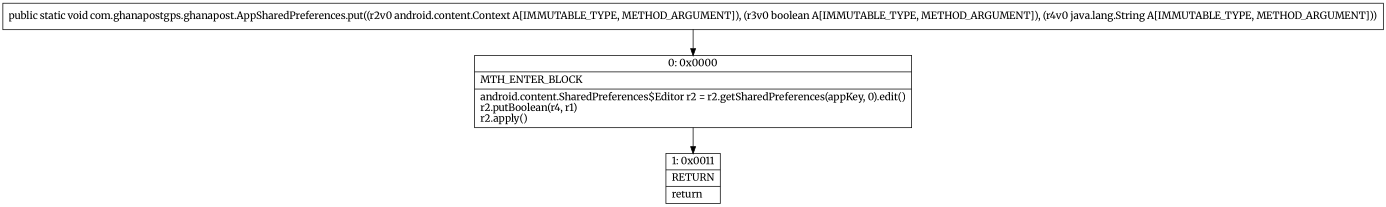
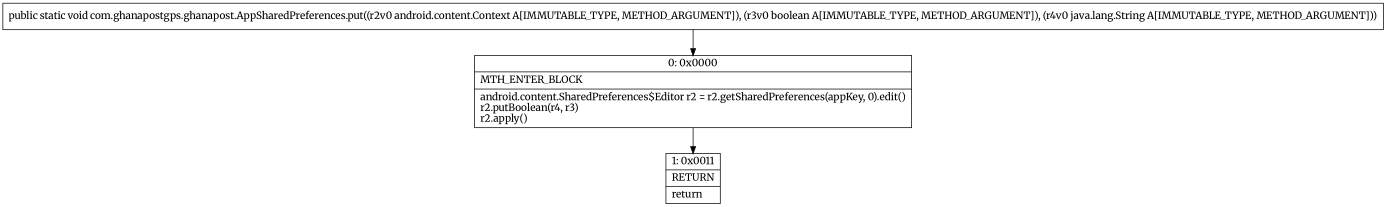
node "0: 0x0000": text "r2.putBoolean(r4, r1)" -> "r2.putBoolean(r4, r3)"
